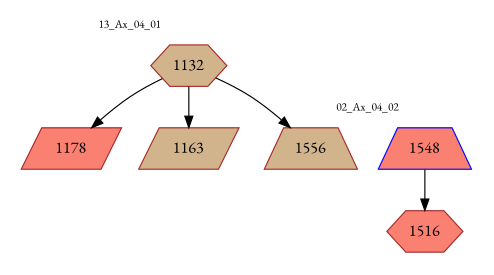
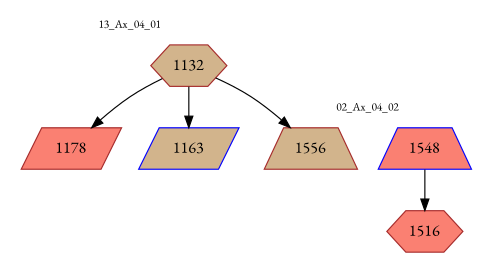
node "1163": color brown -> blue
